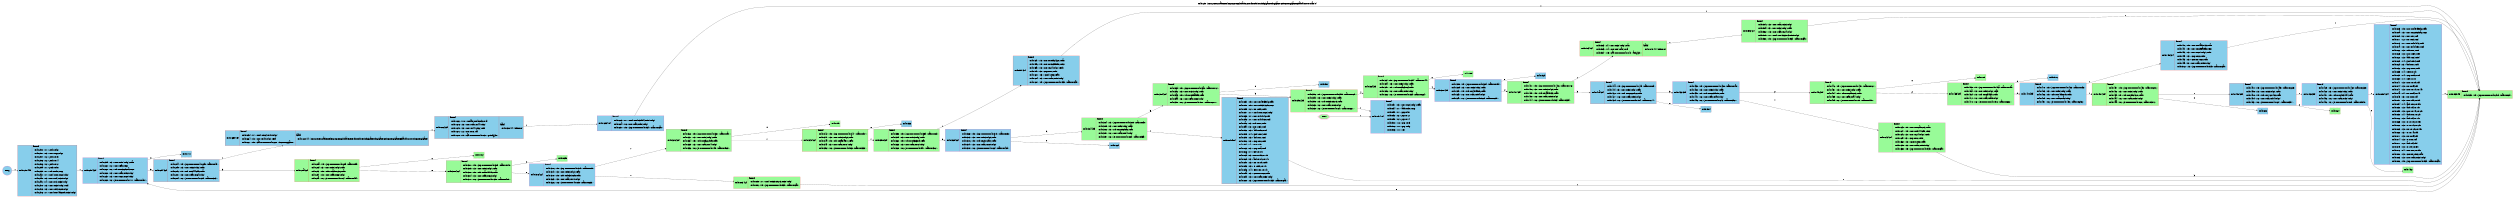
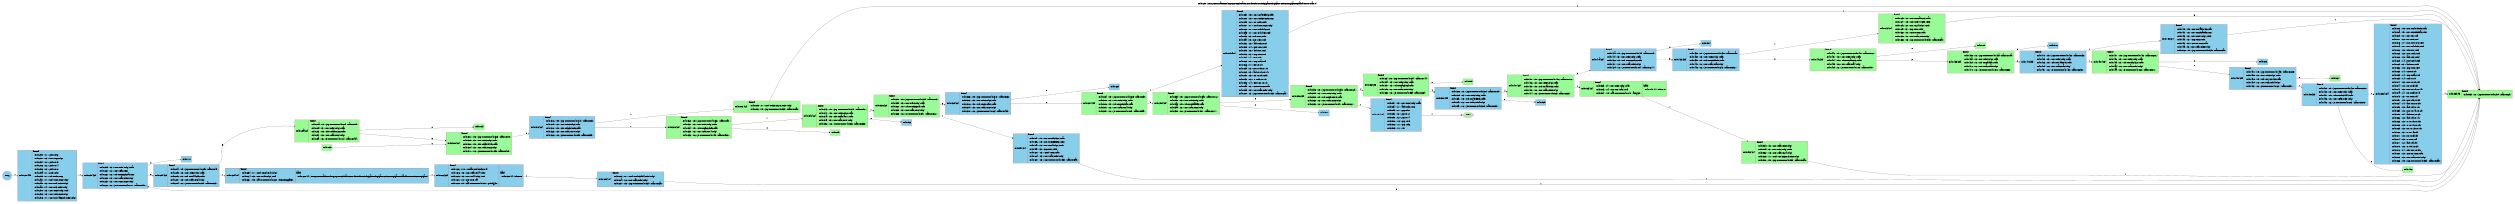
edge "Users" -> "0x4018f1 [19]": reversed
edge "0x401300 [22]" -> "0x401695": reversed
